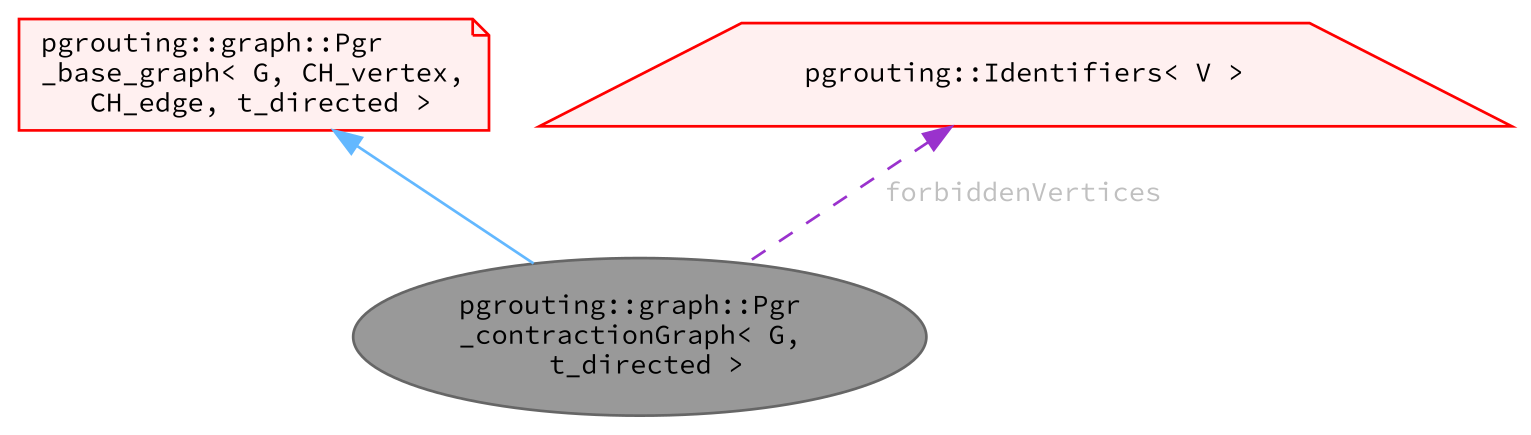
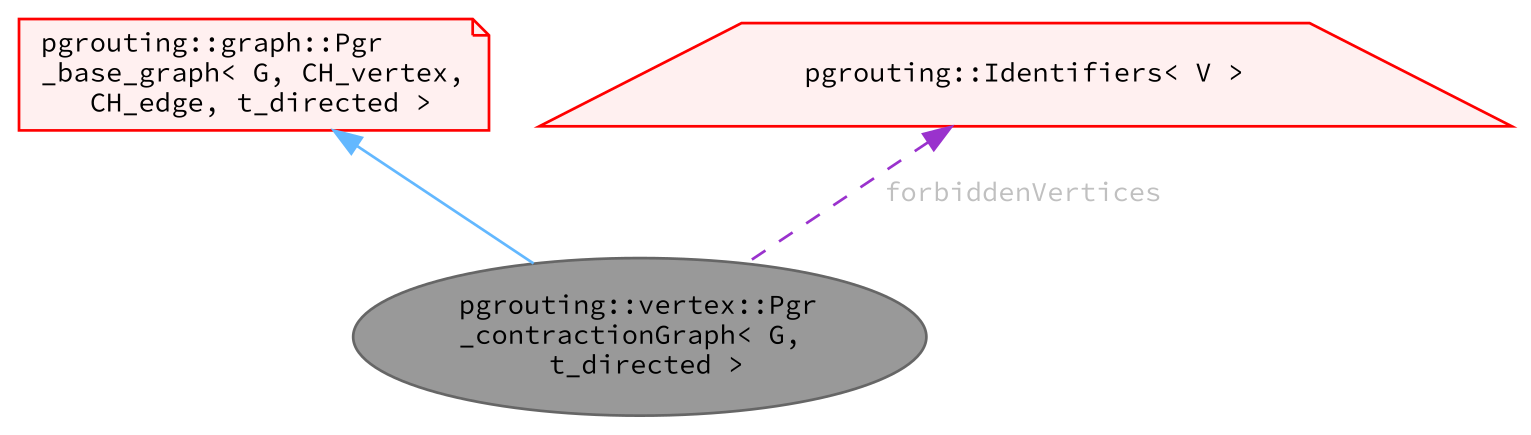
node "pgrouting::graph::Pgr _contractionGraph< G, t_directed >": label "pgrouting::graph::Pgr _contractionGraph< G, t_directed >" -> "pgrouting::vertex::Pgr _contractionGraph< G, t_directed >"
